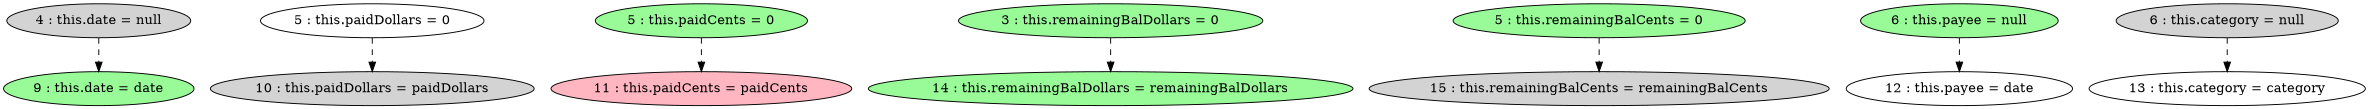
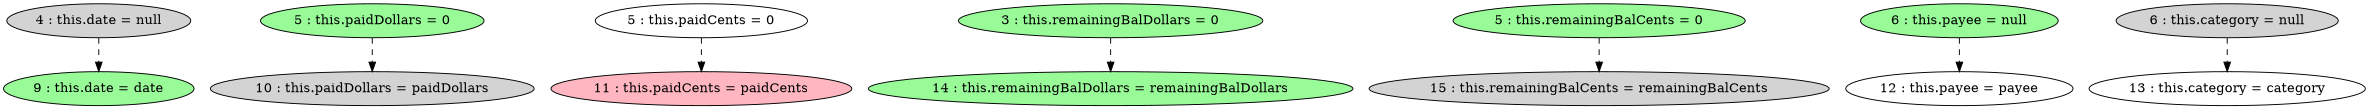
node "5 : this.paidDollars = 0": fillcolor white -> palegreen
node "5 : this.paidCents = 0": fillcolor palegreen -> white
node "12 : this.payee = date": label "12 : this.payee = date" -> "12 : this.payee = payee"
